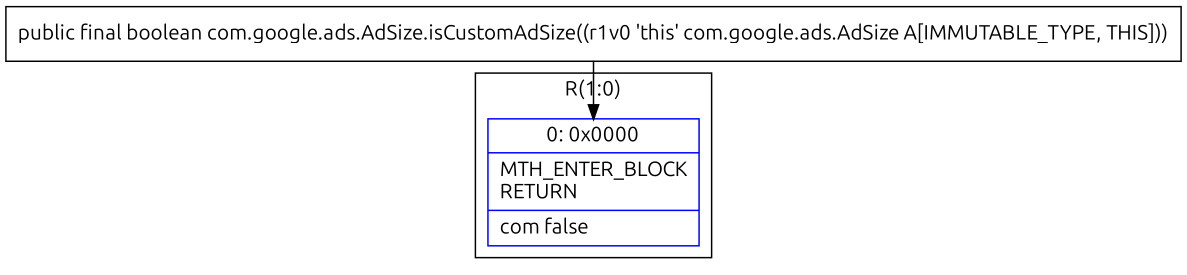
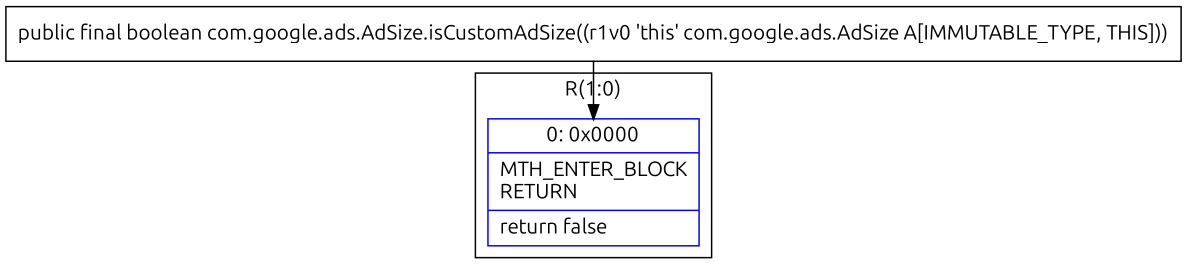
node "0: 0x0000": text "com false" -> "return false"
